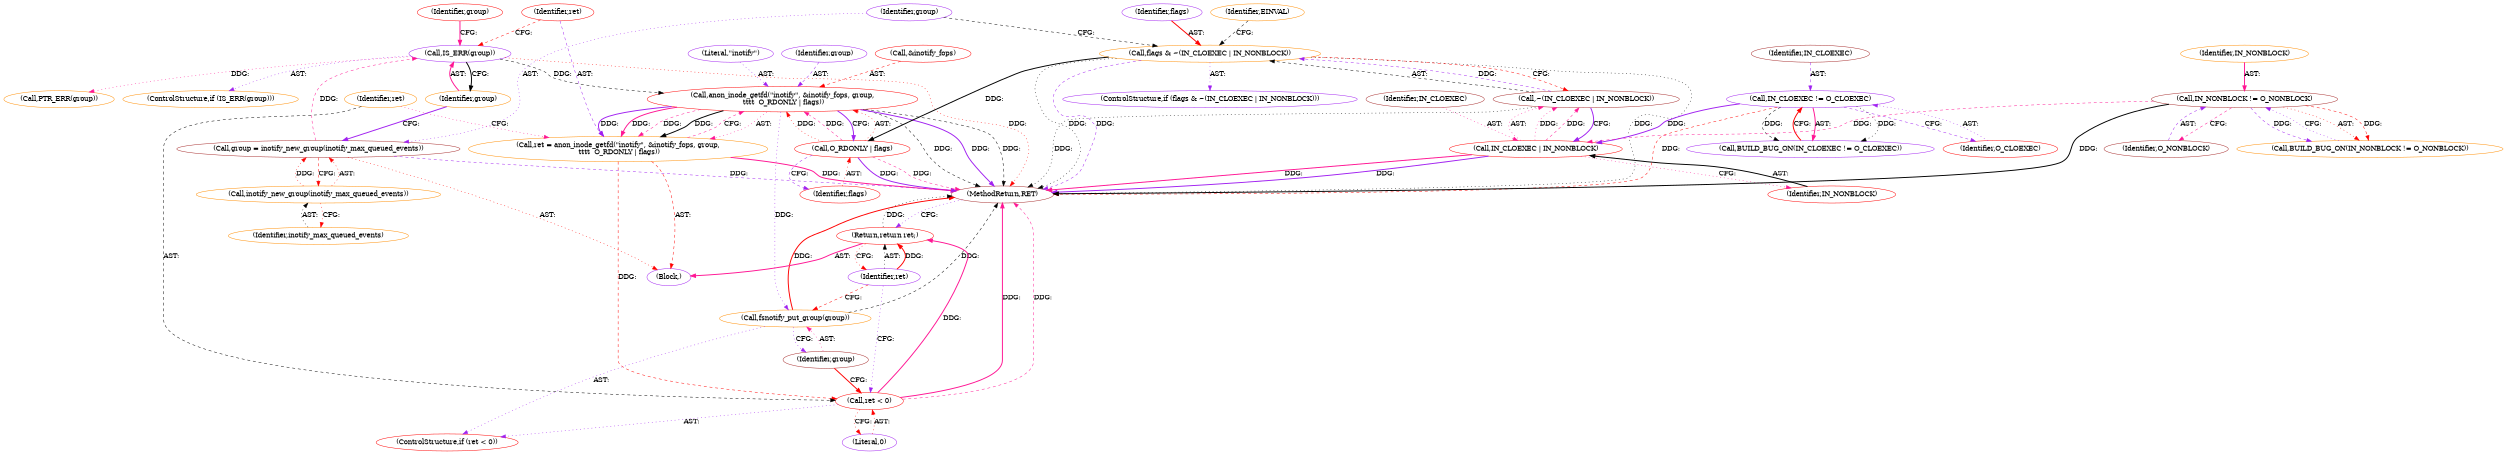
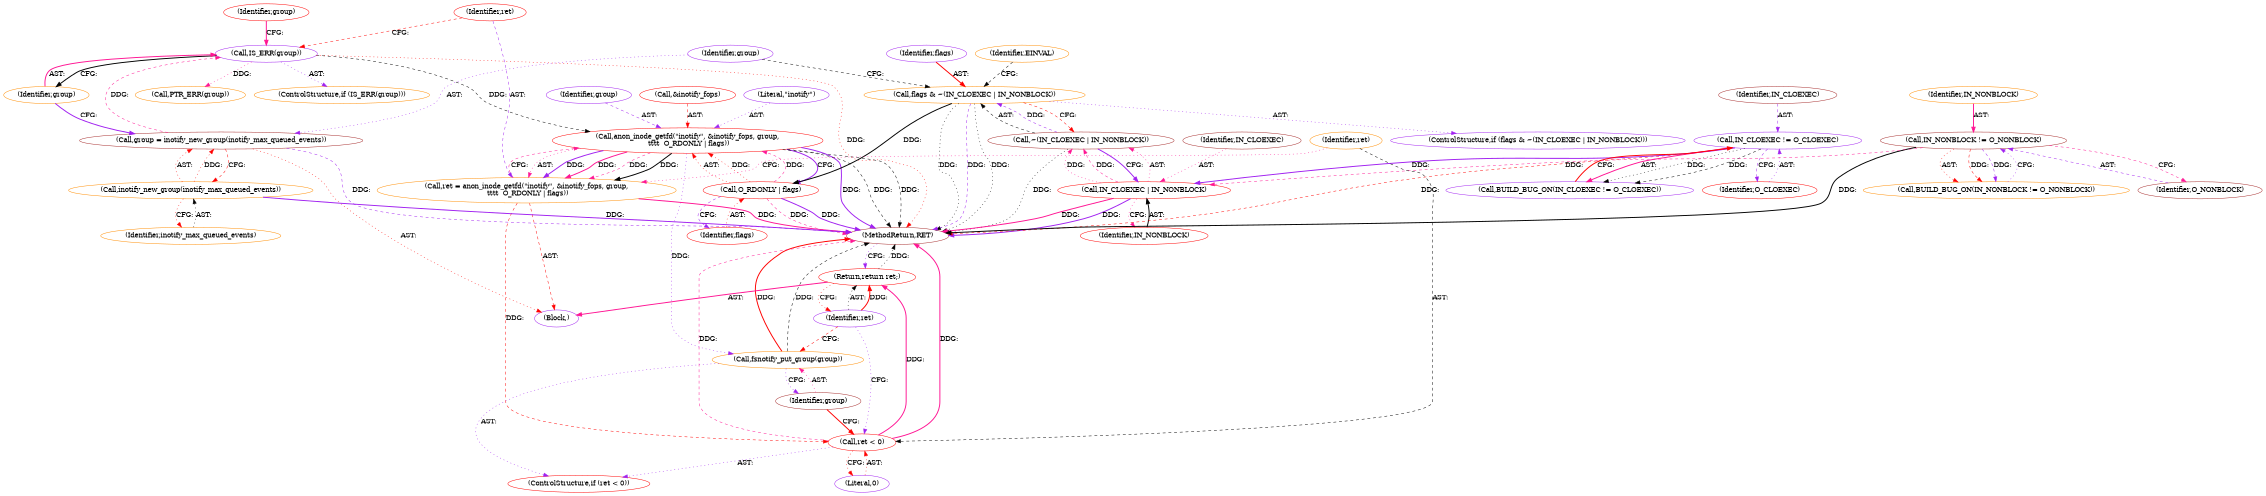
edge "(Call,inotify_new_group(inotify_max_queued_events))" -> "(MethodReturn,RET)": added, label "DDG:"
